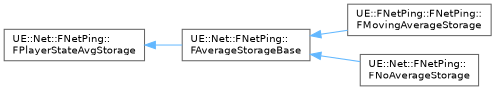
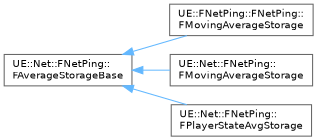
edge "UE::Net::FNetPing:: FAverageStorageBase" -> "UE::Net::FNetPing:: FPlayerStateAvgStorage": reversed
node "UE::Net::FNetPing:: FNoAverageStorage": label "UE::Net::FNetPing:: FNoAverageStorage" -> "UE::Net::FNetPing:: FMovingAverageStorage"
